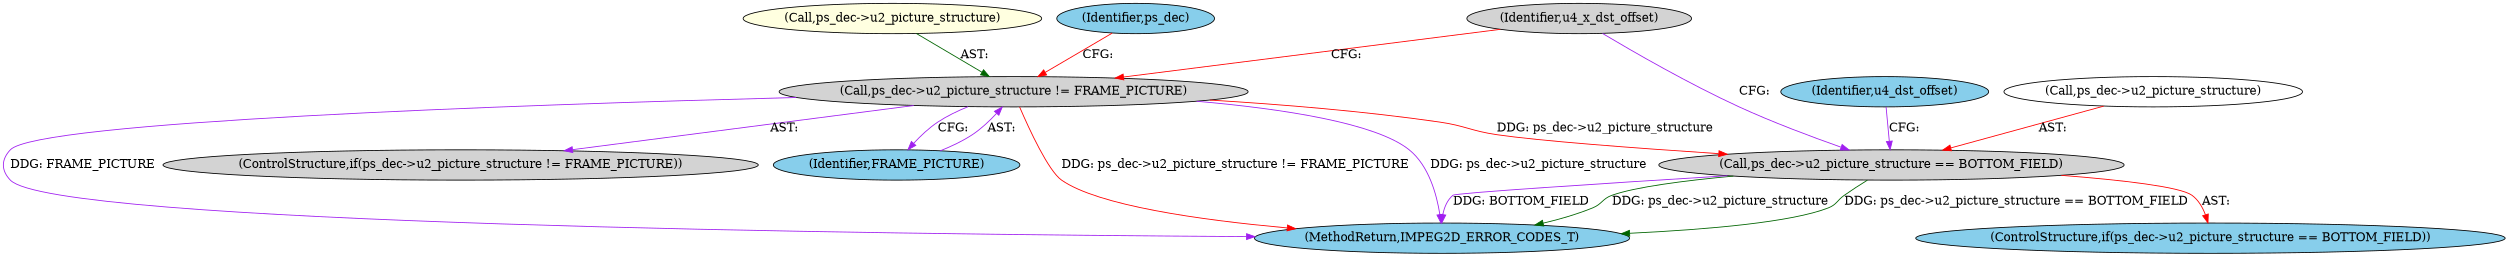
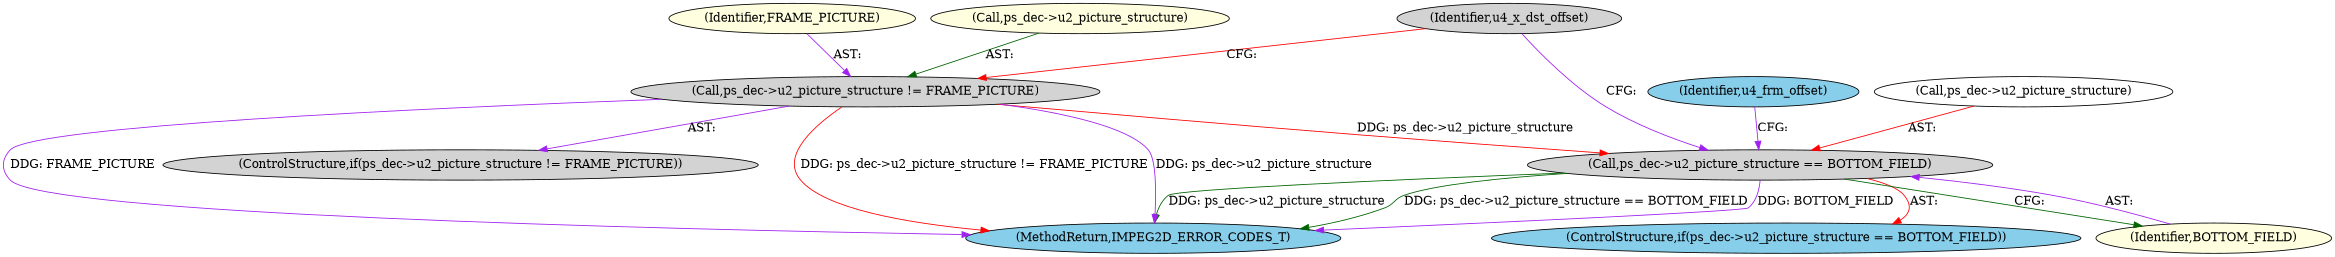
node "(Identifier,ps_dec)": removed
node "(Identifier,u4_dst_offset)": label "(Identifier,u4_dst_offset)" -> "(Identifier,u4_frm_offset)"
edge "(Call,ps_dec->u2_picture_structure != FRAME_PICTURE)" -> "(Identifier,FRAME_PICTURE)": removed, label "CFG:"
node "(Identifier,FRAME_PICTURE)": fillcolor skyblue -> lightyellow
node "(Identifier,BOTTOM_FIELD)": added
